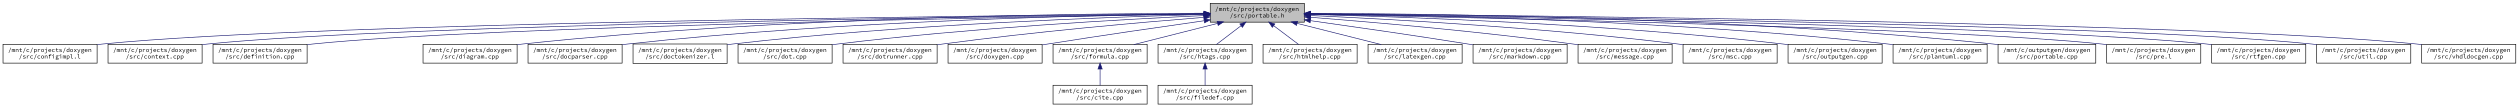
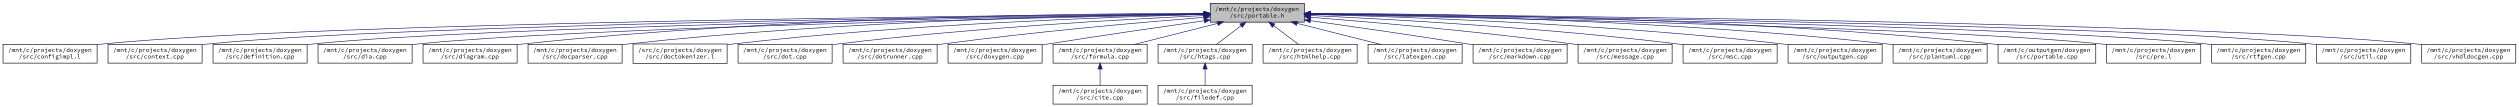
node "/mnt/c/projects/doxygen /src/dia.cpp": added
node "/mnt/c/projects/doxygen /src/doctokenizer.l": label "/mnt/c/projects/doxygen /src/doctokenizer.l" -> "/src/c/projects/doxygen /src/doctokenizer.l"
